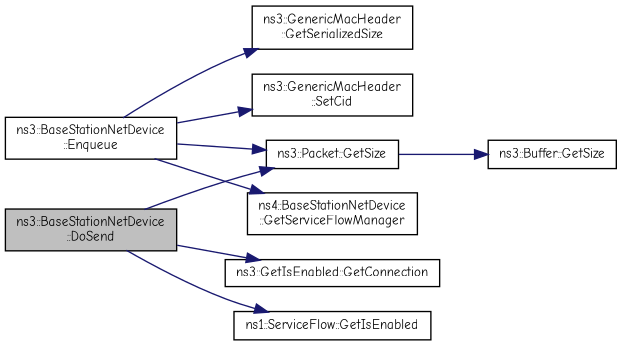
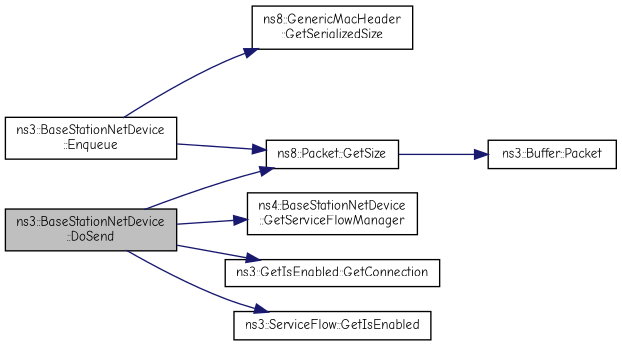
node "ns3::GenericMacHeader ::GetSerializedSize": label "ns3::GenericMacHeader ::GetSerializedSize" -> "ns8::GenericMacHeader ::GetSerializedSize"
node "ns3::GenericMacHeader ::SetCid": removed
node "ns3::Packet::GetSize": label "ns3::Packet::GetSize" -> "ns8::Packet::GetSize"
node "ns3::Buffer::GetSize": label "ns3::Buffer::GetSize" -> "ns3::Buffer::Packet"
edge "ns3::BaseStationNetDevice ::Enqueue" -> "ns4::BaseStationNetDevice ::GetServiceFlowManager": now "ns3::BaseStationNetDevice ::DoSend" -> "ns4::BaseStationNetDevice ::GetServiceFlowManager"
node "ns1::ServiceFlow::GetIsEnabled": label "ns1::ServiceFlow::GetIsEnabled" -> "ns3::ServiceFlow::GetIsEnabled"
